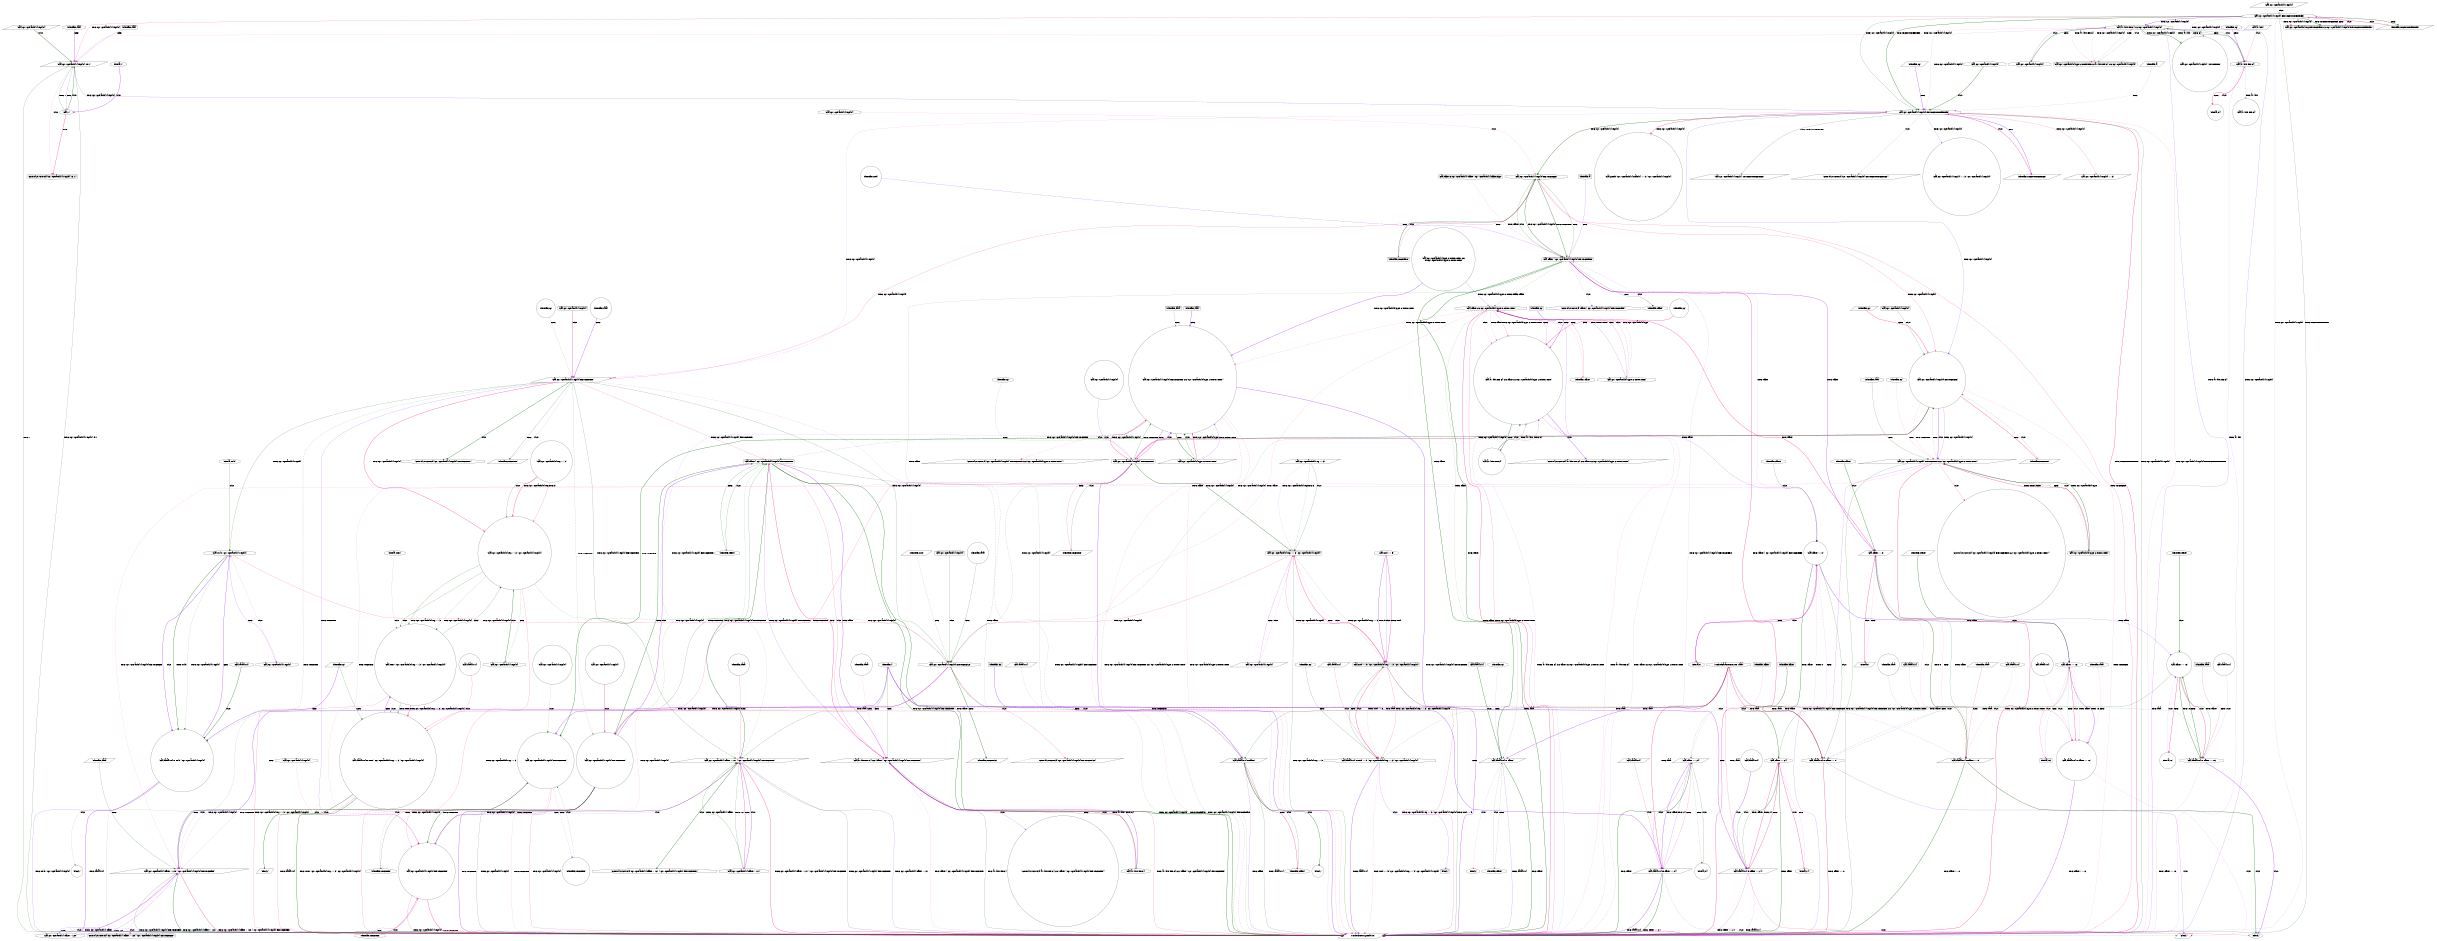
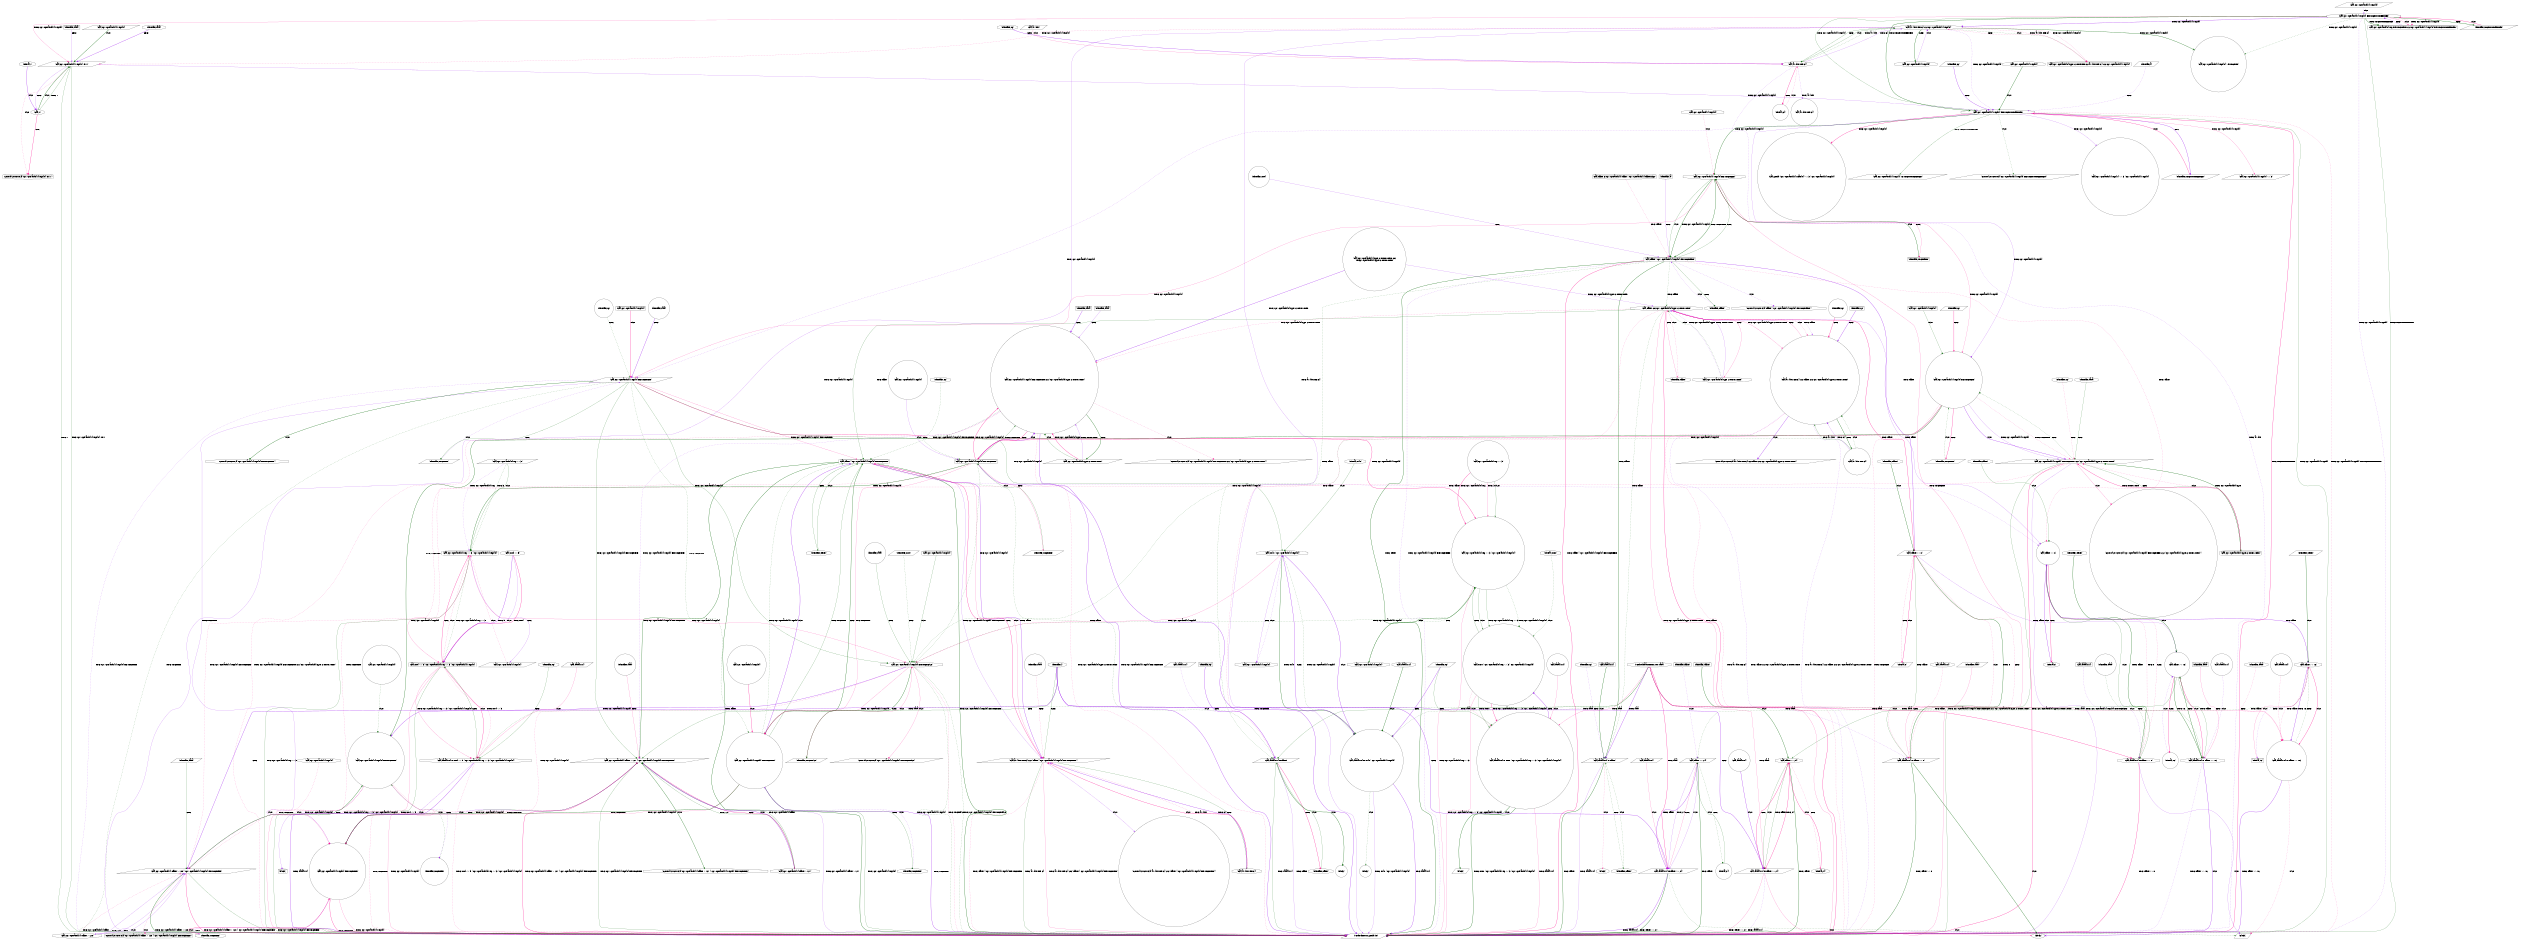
edge "(Call,offset && op->operands[0].type & OT_QWORD)" -> "(Call,offset || op->operands[1].regs[0] == X86R_RIP)": added, label "DDG: offset"
edge "(Identifier,X86R_ESP)" -> "(Call,op->operands[1].regs[0] == X86R_ESP)": added, label "AST:"
